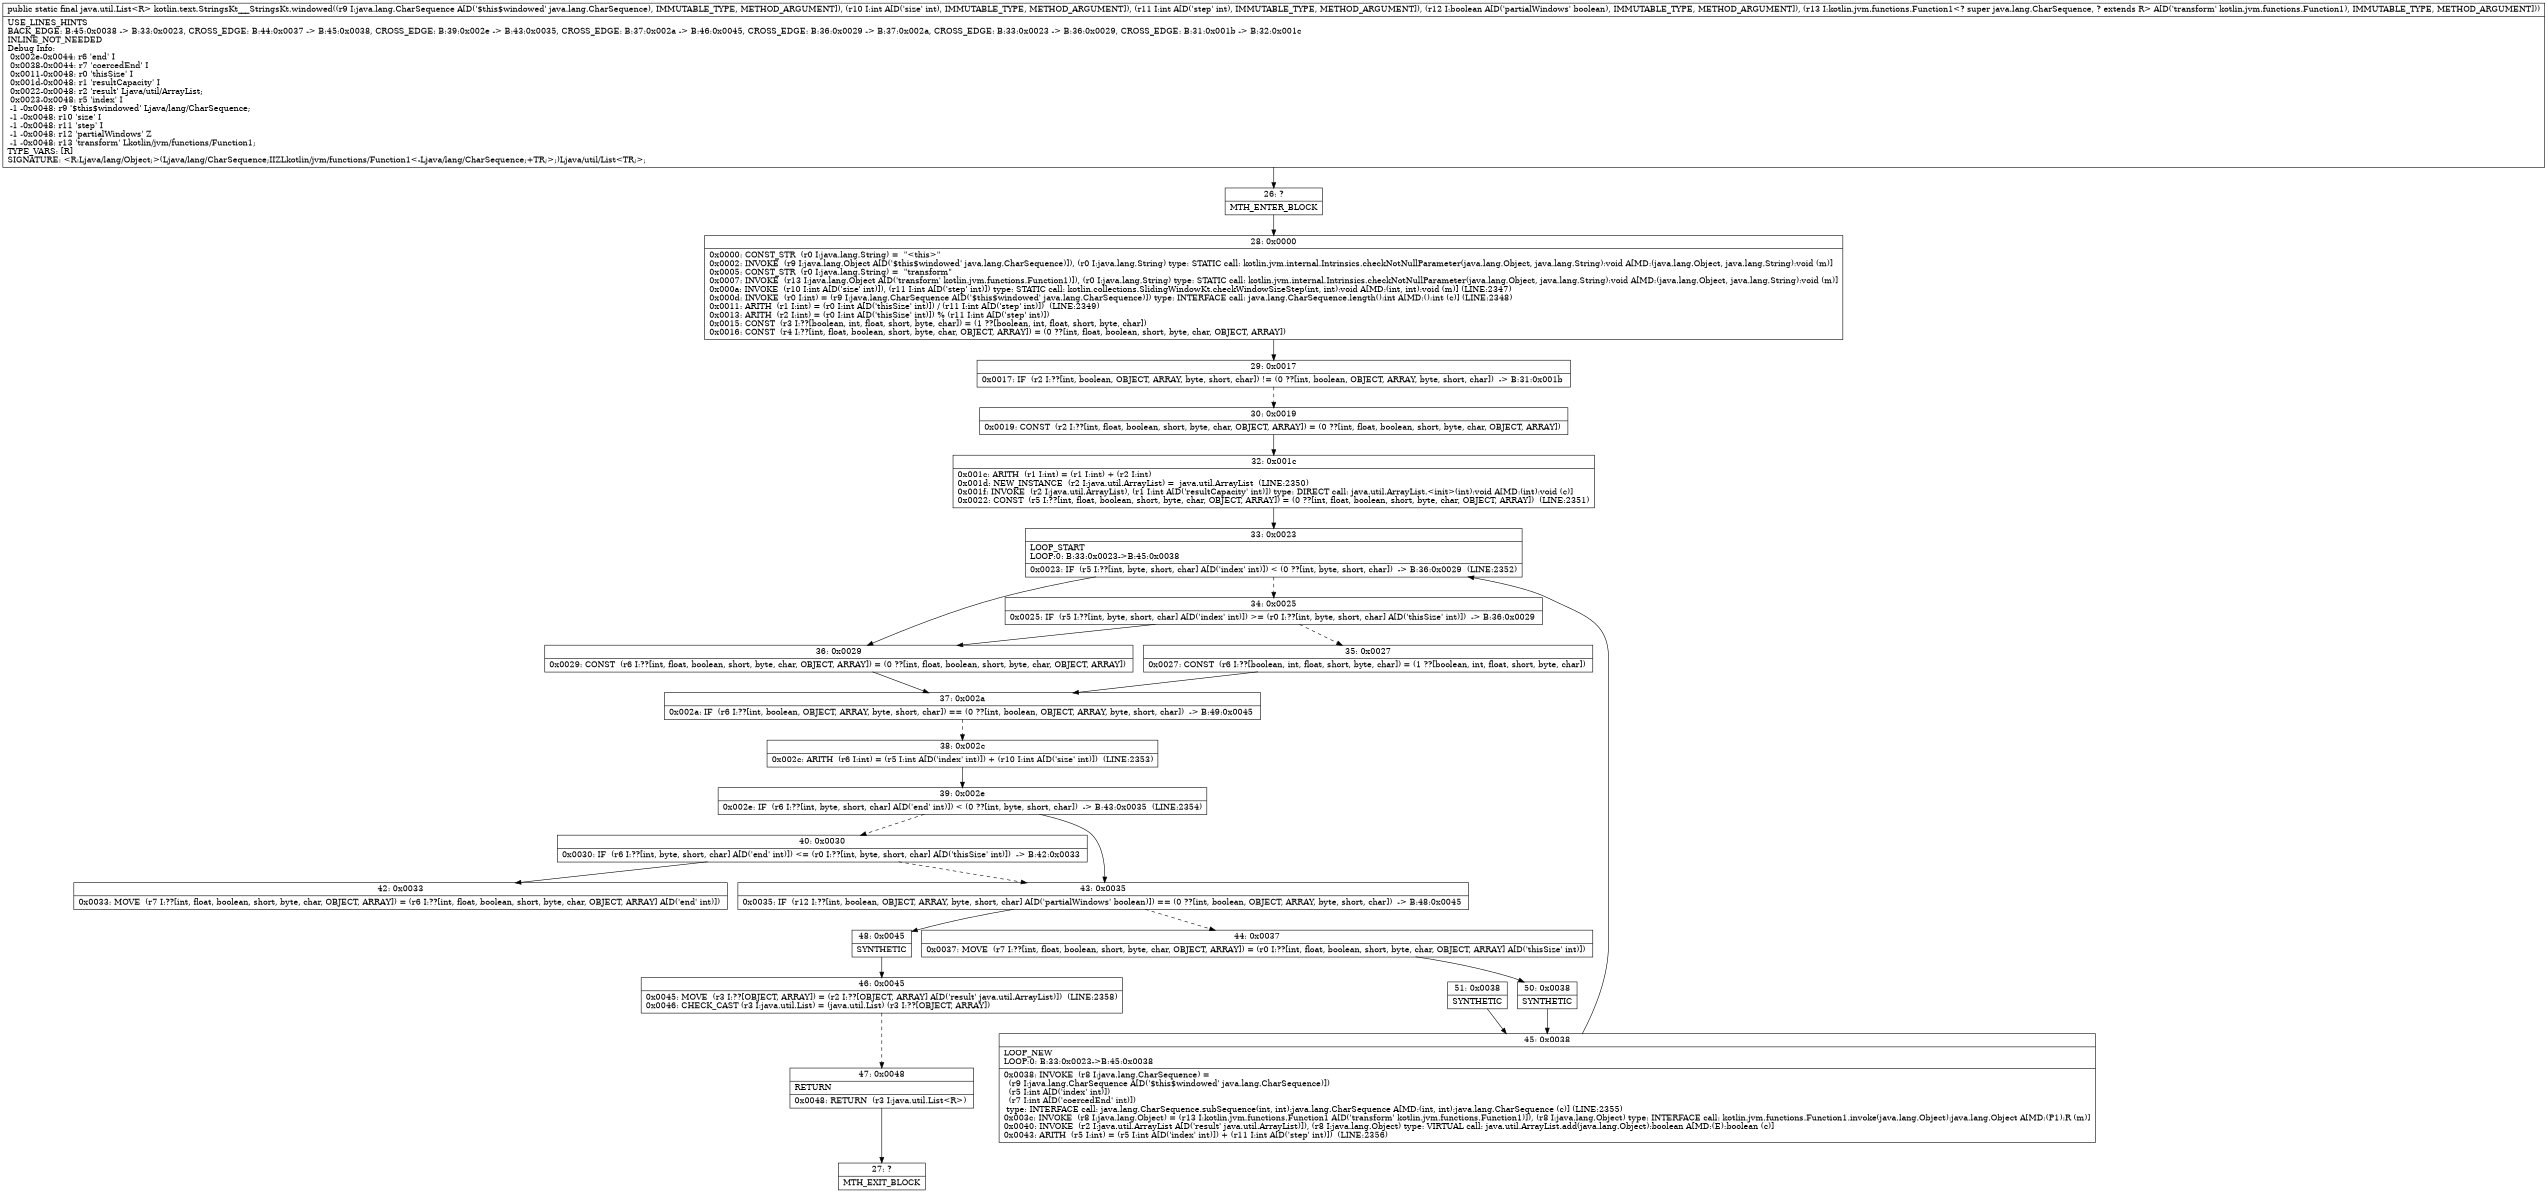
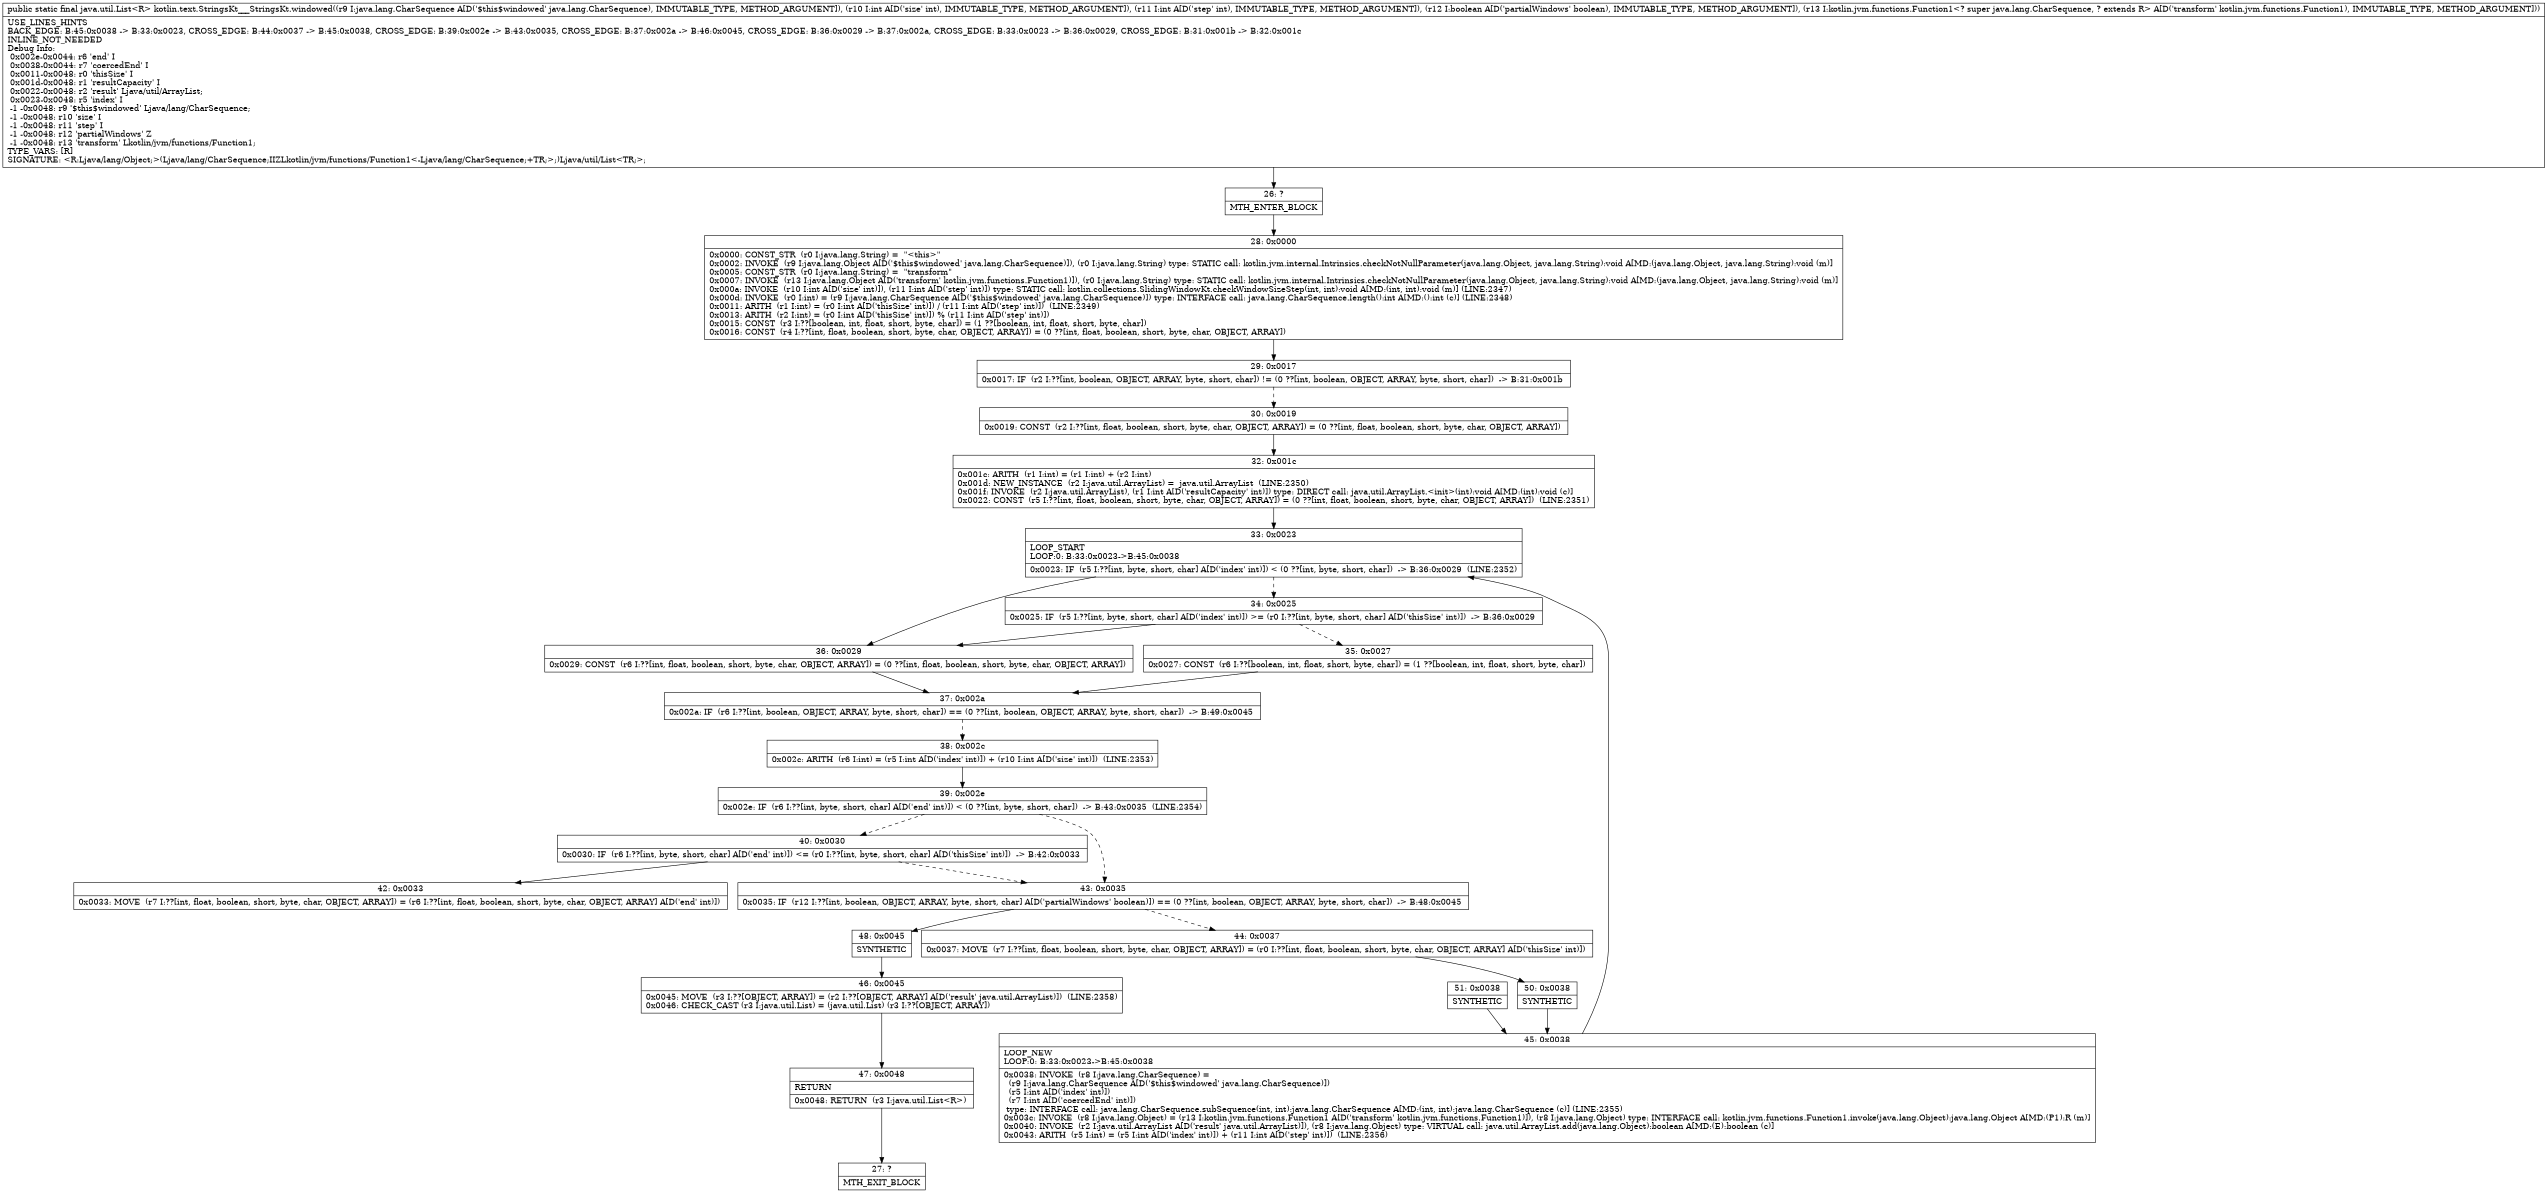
edge "39: 0x002e" -> "43: 0x0035": style solid -> dashed
edge "46: 0x0045" -> "47: 0x0048": style dashed -> solid
